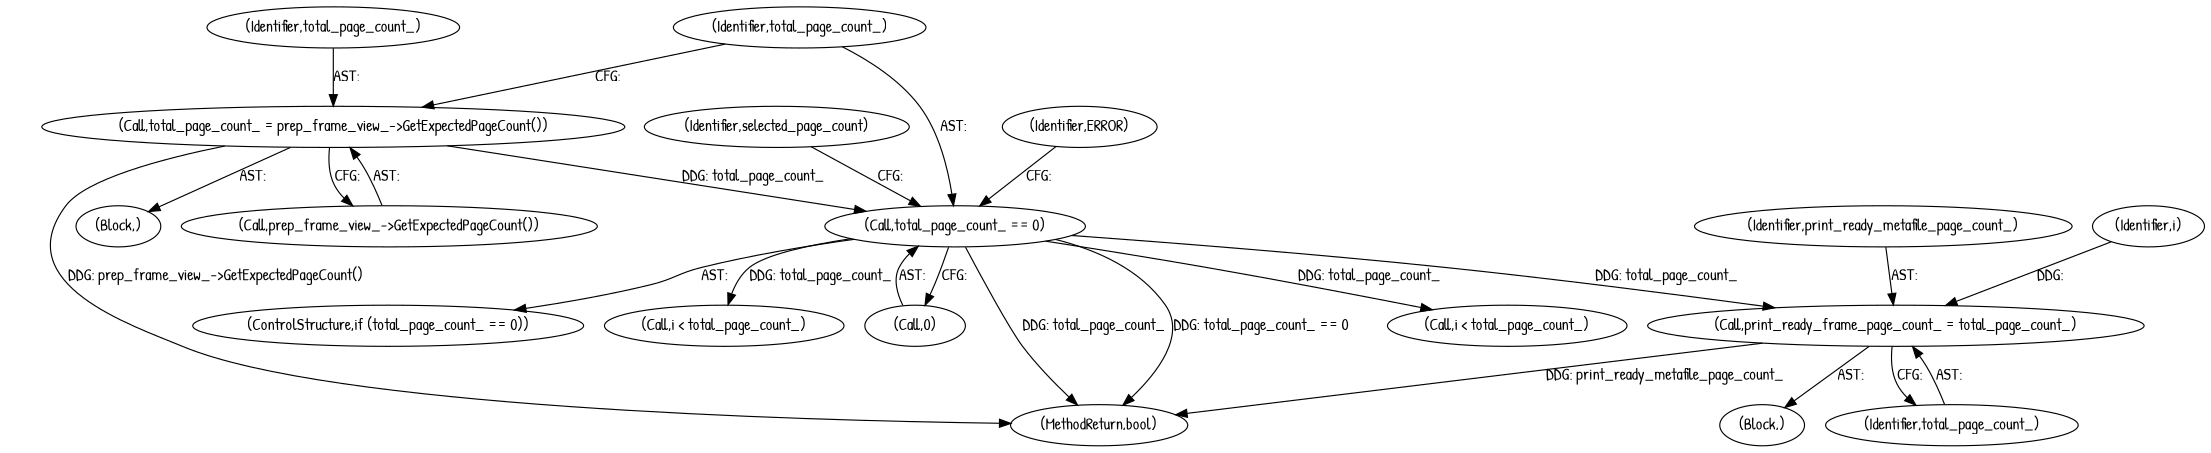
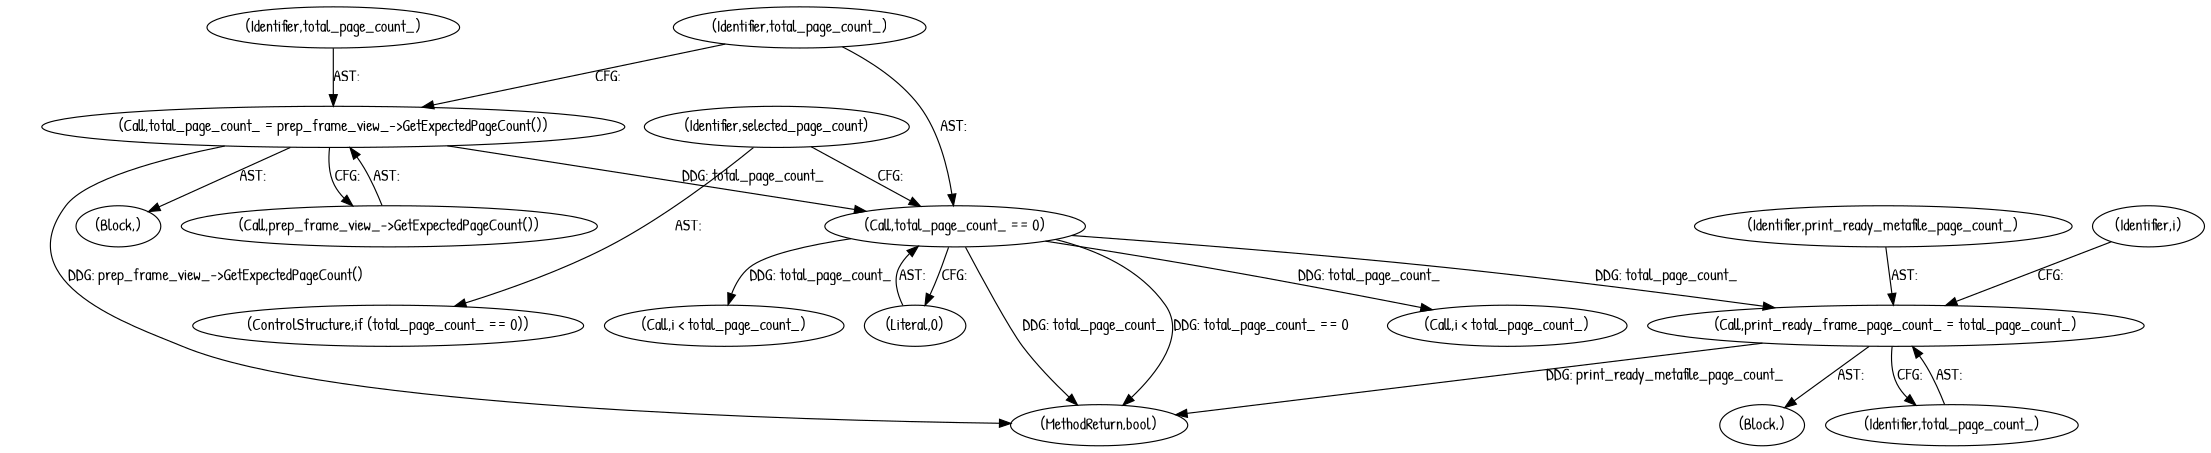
node "(Identifier,ERROR)": removed
edge "(Call,total_page_count_ == 0)" -> "(ControlStructure,if (total_page_count_ == 0))": now "(Identifier,selected_page_count)" -> "(ControlStructure,if (total_page_count_ == 0))"
edge "(Identifier,i)" -> "(Call,print_ready_frame_page_count_ = total_page_count_)": label "DDG: " -> "CFG: "
node "(Call,0)": label "(Call,0)" -> "(Literal,0)"
